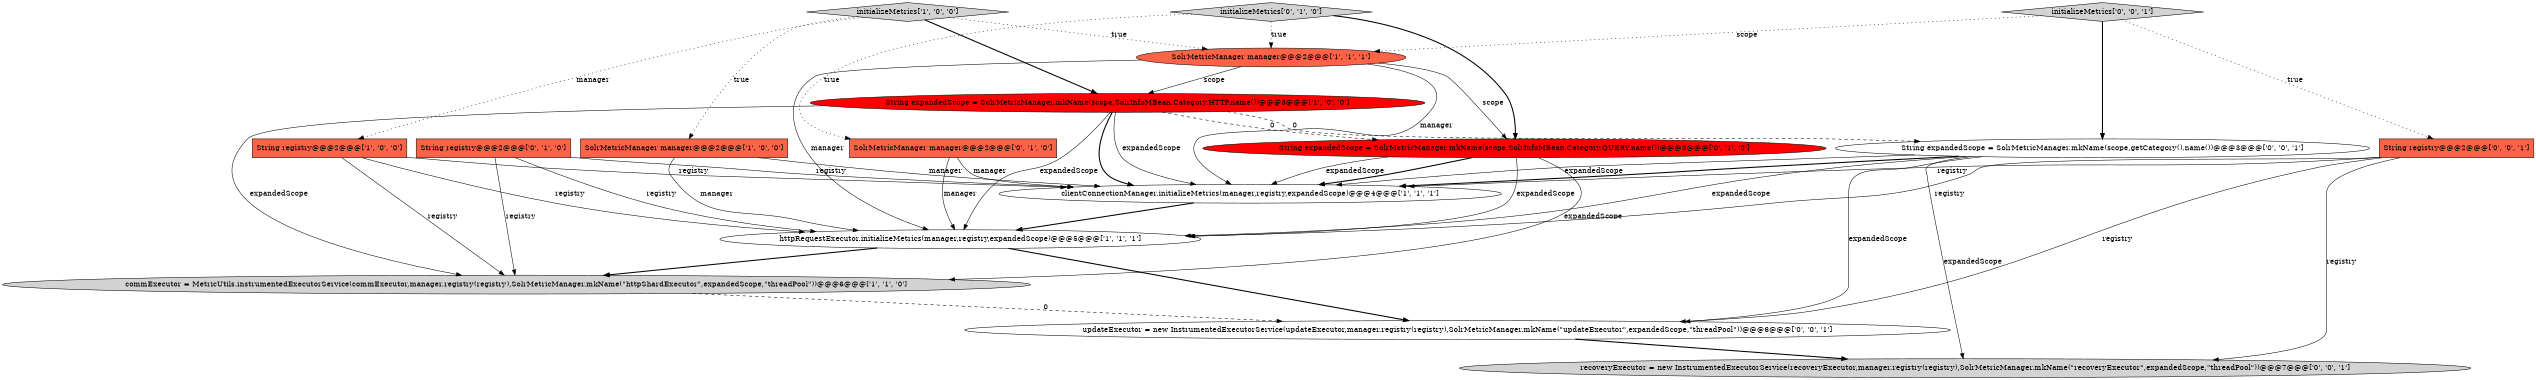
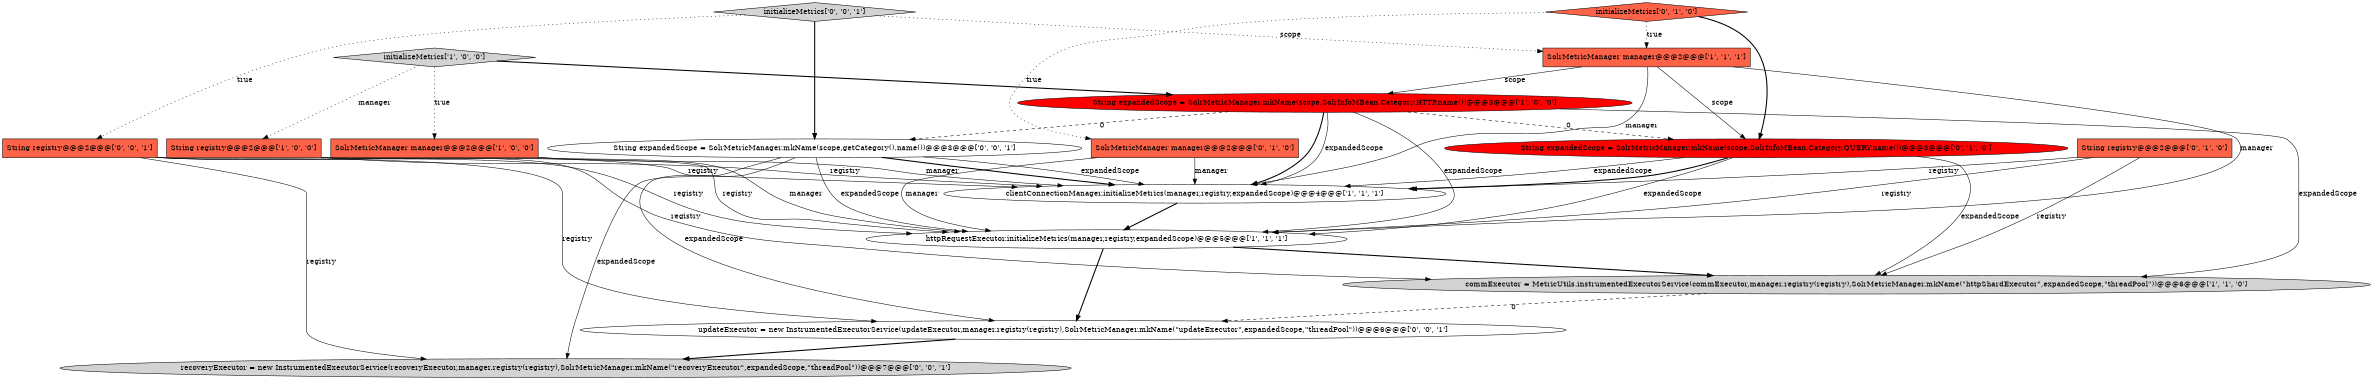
node "initializeMetrics['0', '1', '0']": fillcolor lightgray -> tomato
edge "initializeMetrics['1', '0', '0']" -> "SolrMetricManager manager@@@2@@@['1', '1', '1']": removed, label "true"
node "SolrMetricManager manager@@@2@@@['1', '1', '1']": shape ellipse -> box
